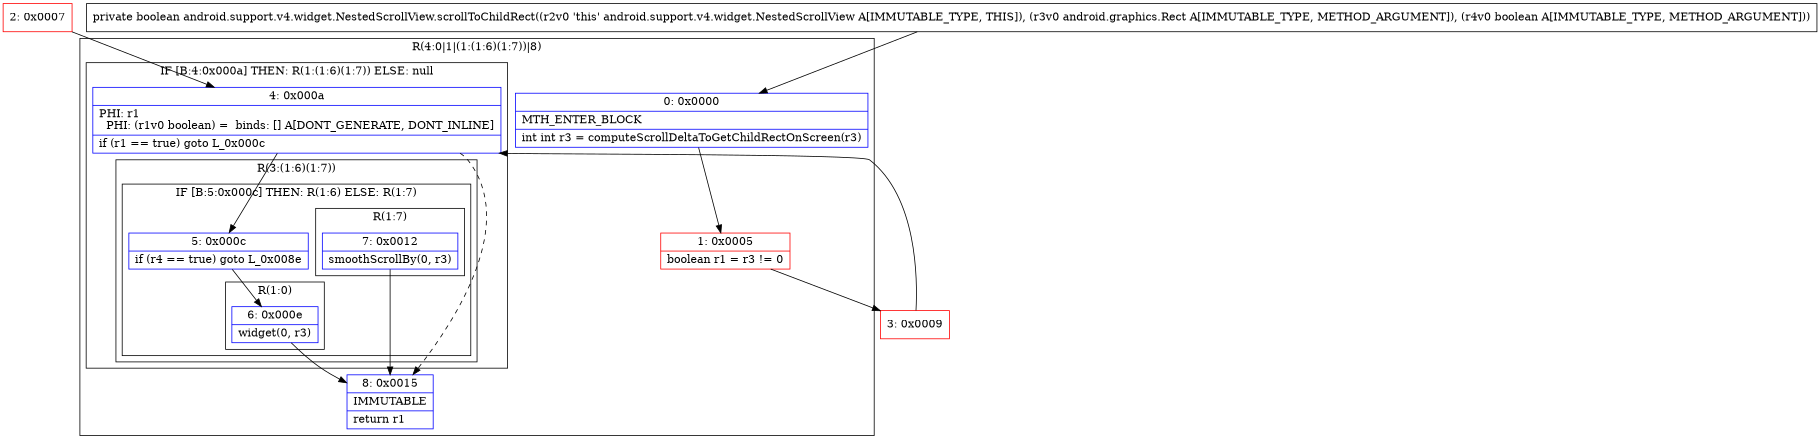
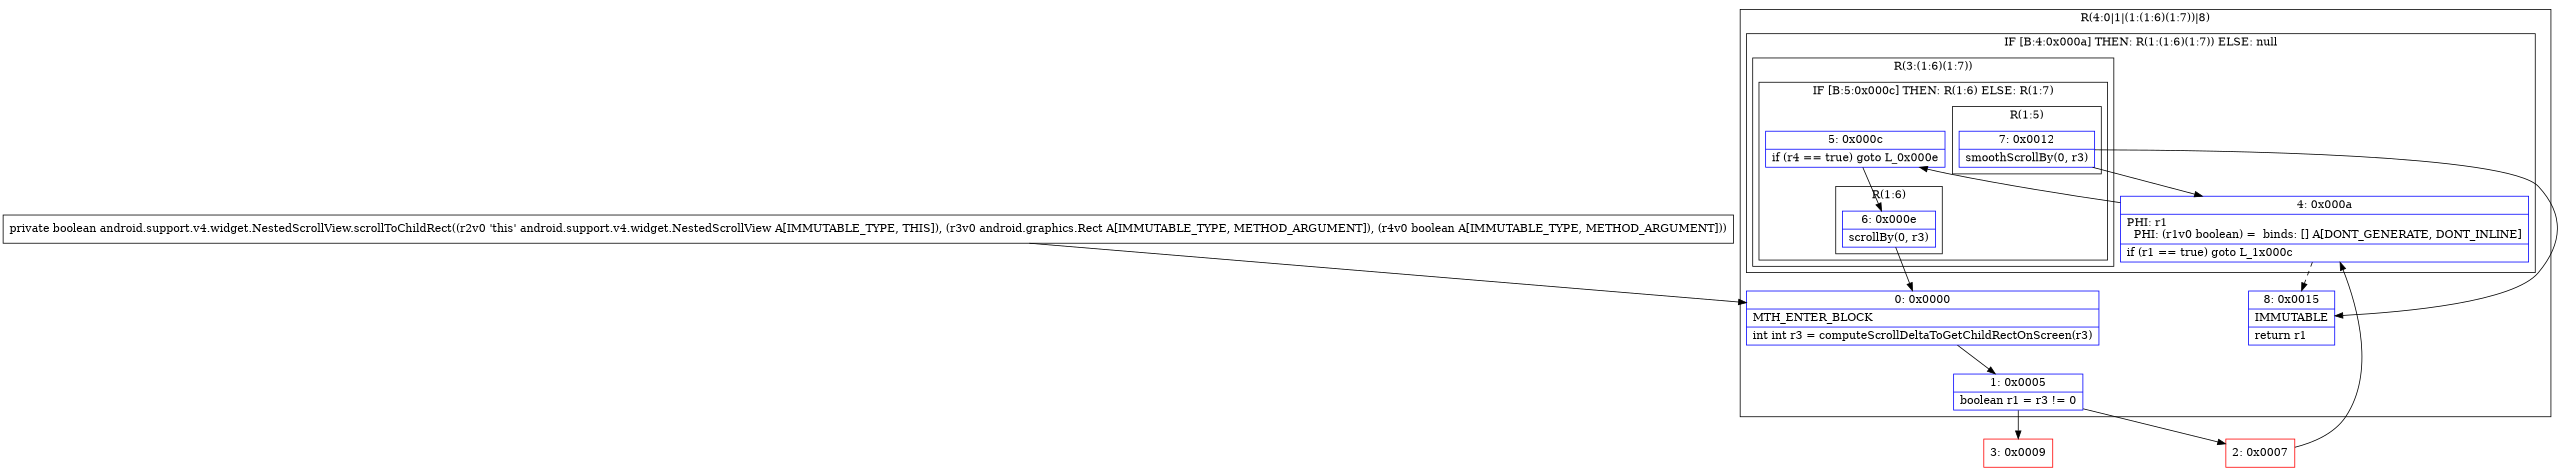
node "4: 0x000a": text "if (r1 == true) goto L_0x000c" -> "if (r1 == true) goto L_1x000c"
edge "3: 0x0009" -> "4: 0x000a": now "7: 0x0012" -> "4: 0x000a"
cluster "R(1:7)": label "R(1:7)" -> "R(1:5)"
node "1: 0x0005": color red -> blue
node "5: 0x000c": text "if (r4 == true) goto L_0x008e" -> "if (r4 == true) goto L_0x000e"
cluster "R(1:0)": label "R(1:0)" -> "R(1:6)"
node "6: 0x000e": text "widget(0, r3)" -> "scrollBy(0, r3)"
edge "6: 0x000e" -> "8: 0x0015": now "6: 0x000e" -> "0: 0x0000"
edge "1: 0x0005" -> "2: 0x0007": added
